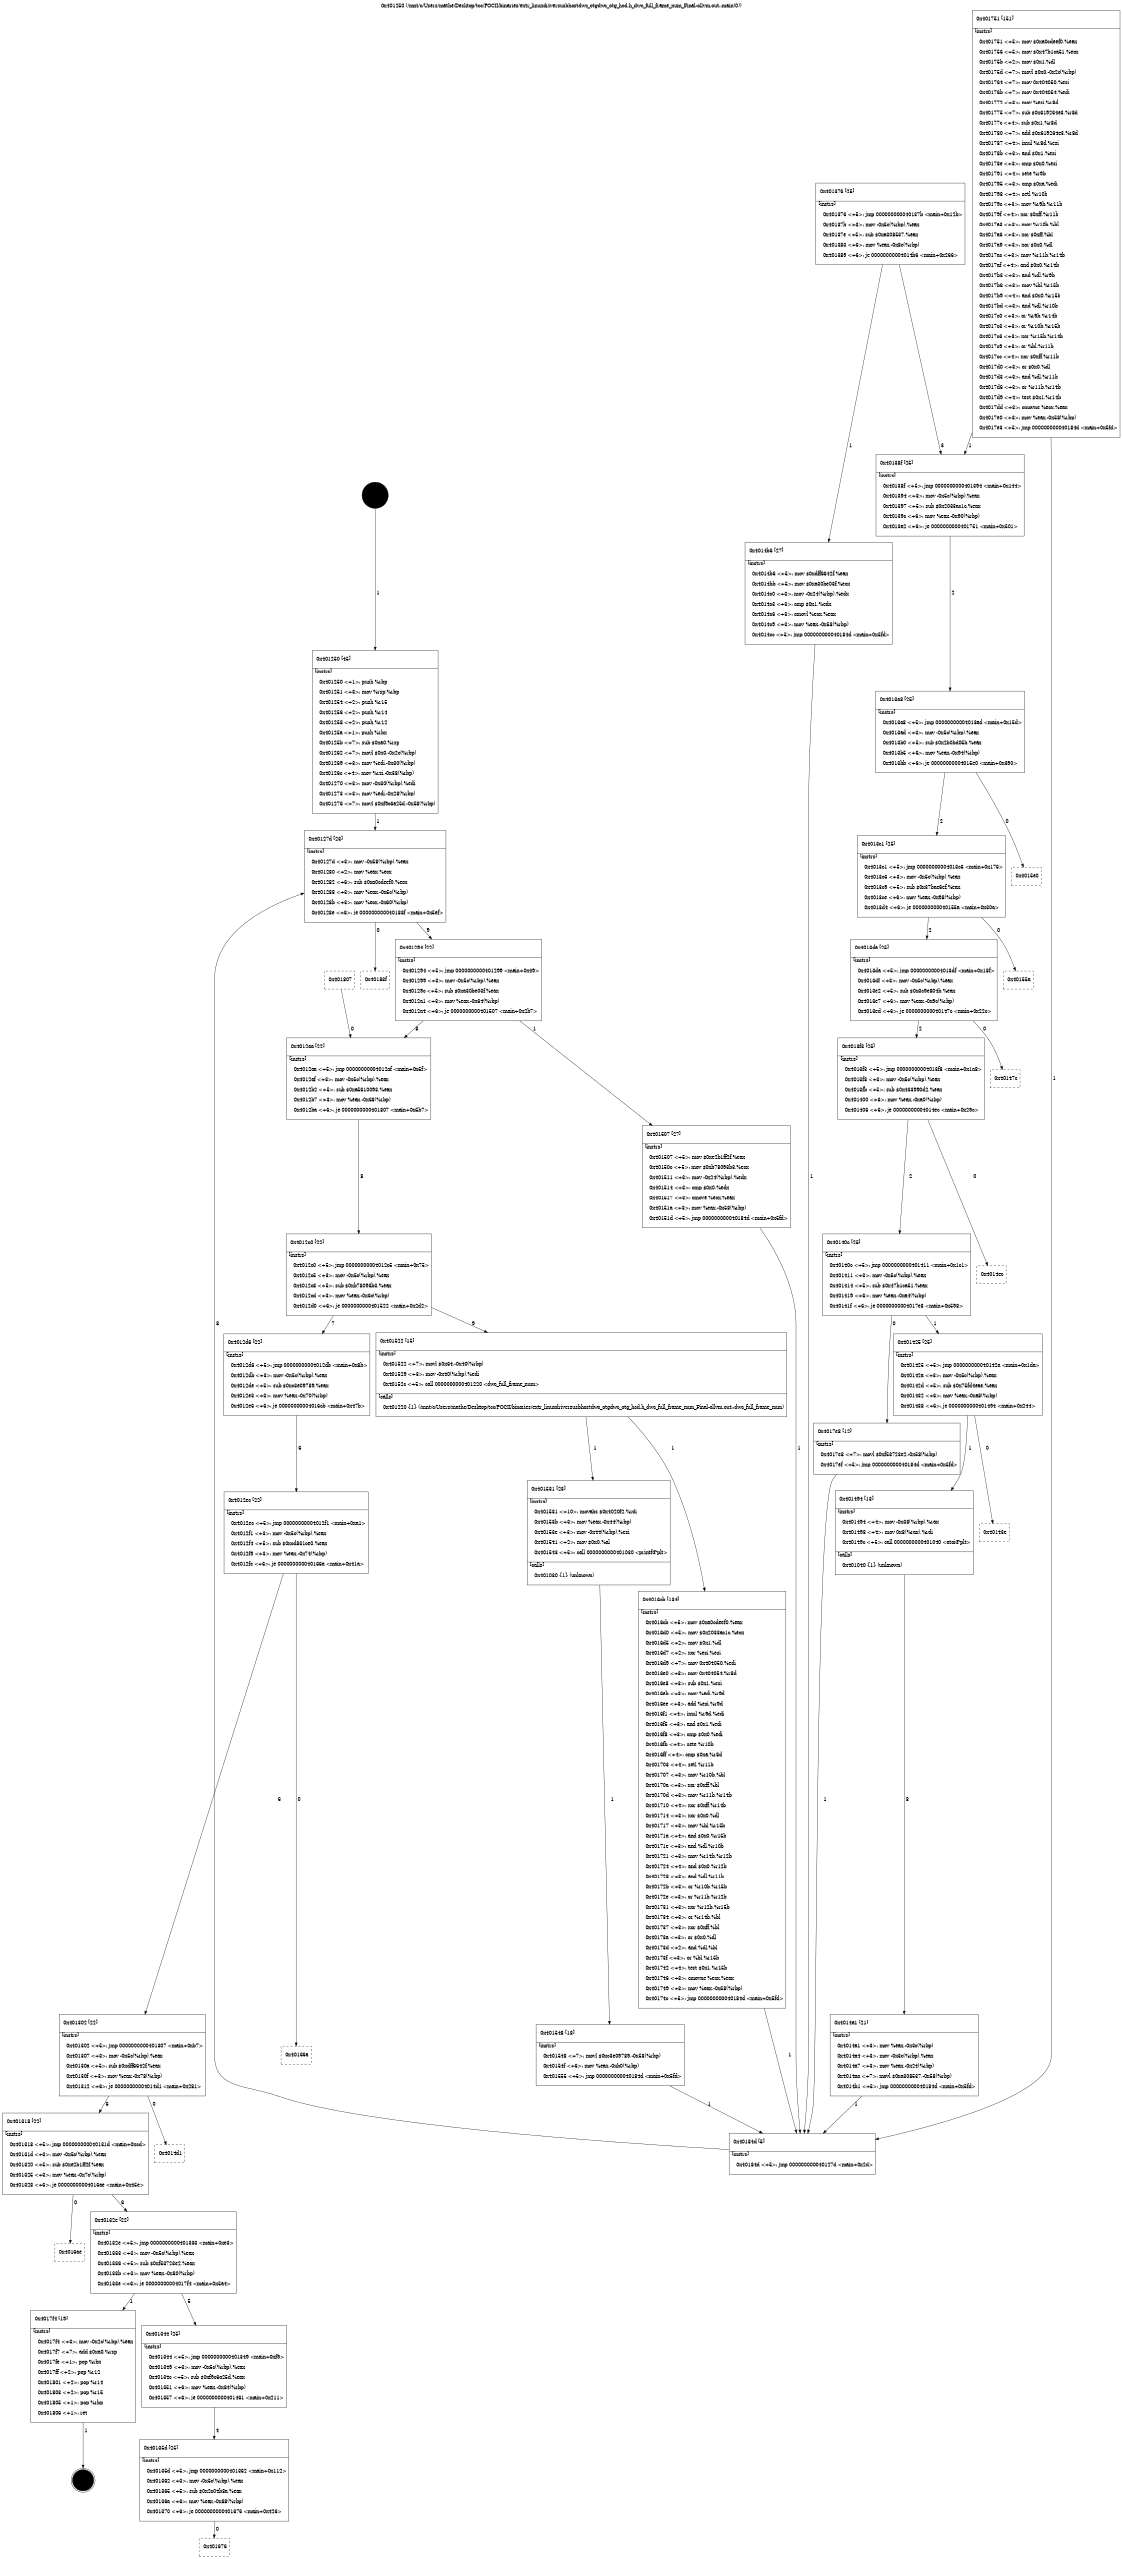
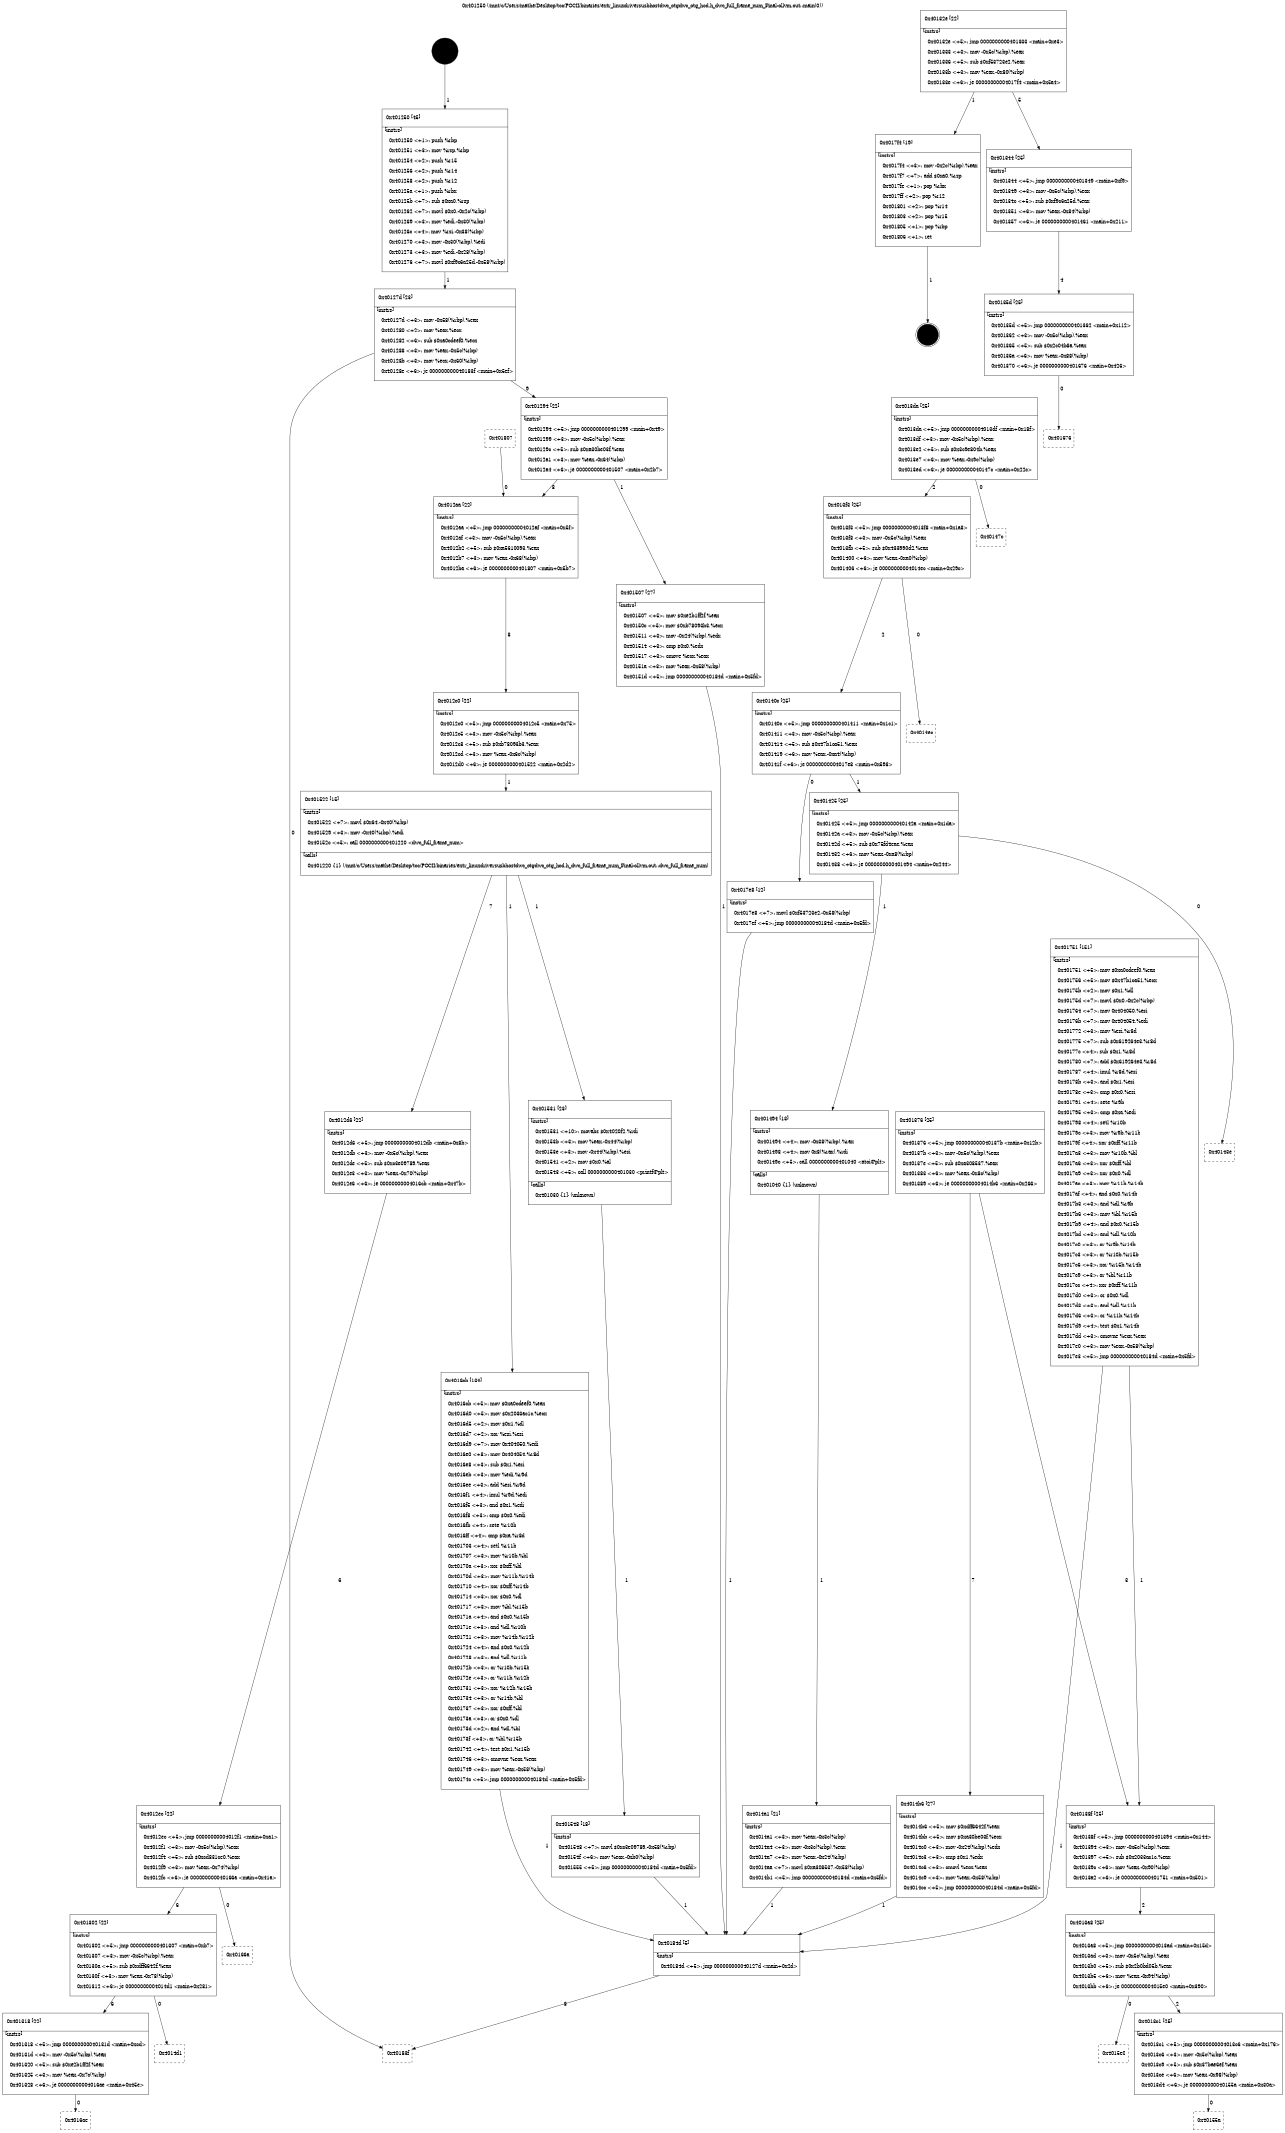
edge "0x401376 [25]" -> "0x4014b6 [27]": label " 1" -> " 7"
edge "0x4013c1 [25]" -> "0x4013da [25]": removed, label "2"
edge "0x4012c0 [22]" -> "0x4012d6 [22]": now "0x401522 [15]" -> "0x4012d6 [22]"
edge "0x4012c0 [22]" -> "0x401522 [15]": label " 9" -> " 1"
edge "0x40184d [5]" -> "0x40127d [23]": now "0x40184d [5]" -> "0x40183f"
edge "0x401494 [13]" -> "0x4014a1 [21]": label " 8" -> " 1"
edge "0x401318 [22]" -> "0x40132e [22]": removed, label "6"
